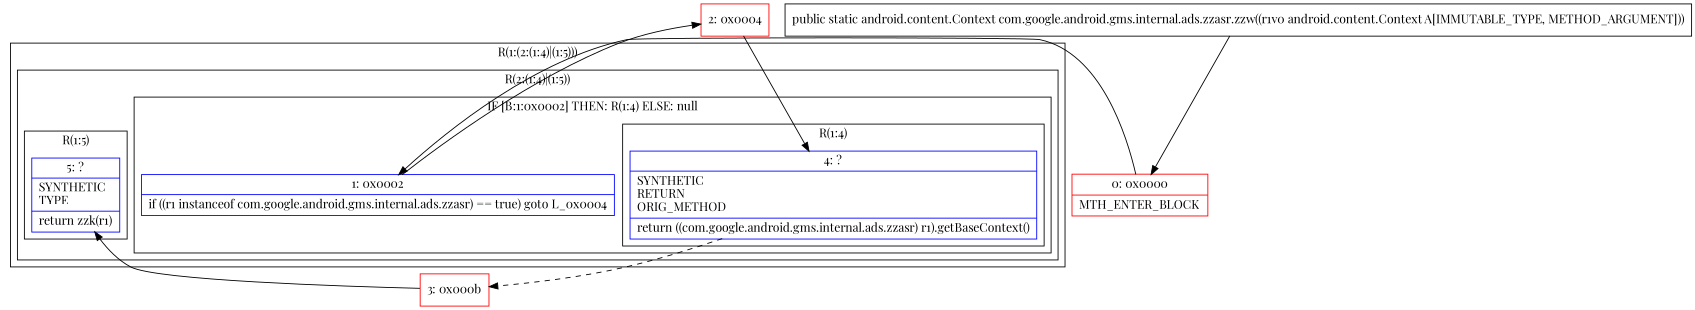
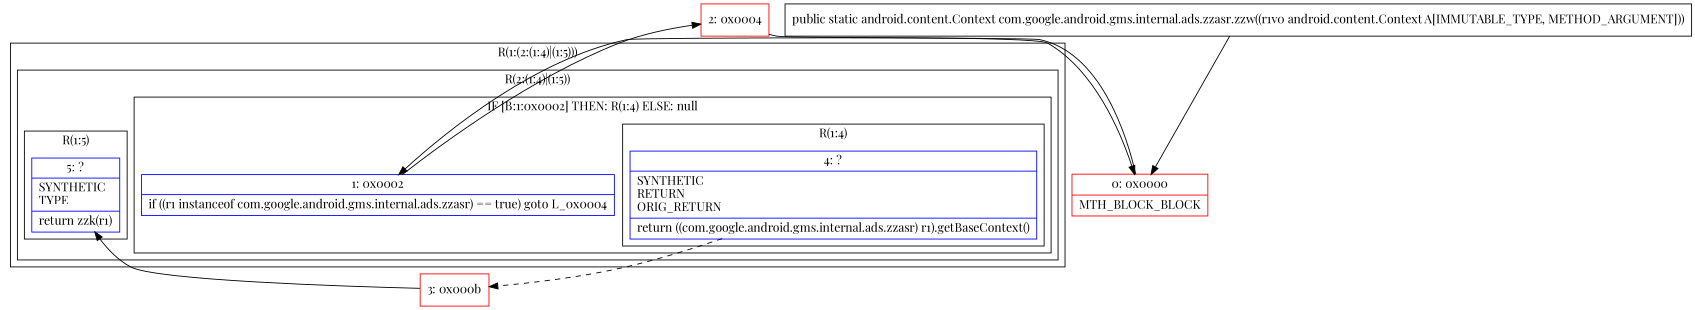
edge "2: 0x0004" -> "4: ?": now "2: 0x0004" -> "0: 0x0000"
node "0: 0x0000": text "MTH_ENTER_BLOCK" -> "MTH_BLOCK_BLOCK"
node "4: ?": text "ORIG_METHOD" -> "ORIG_RETURN"
